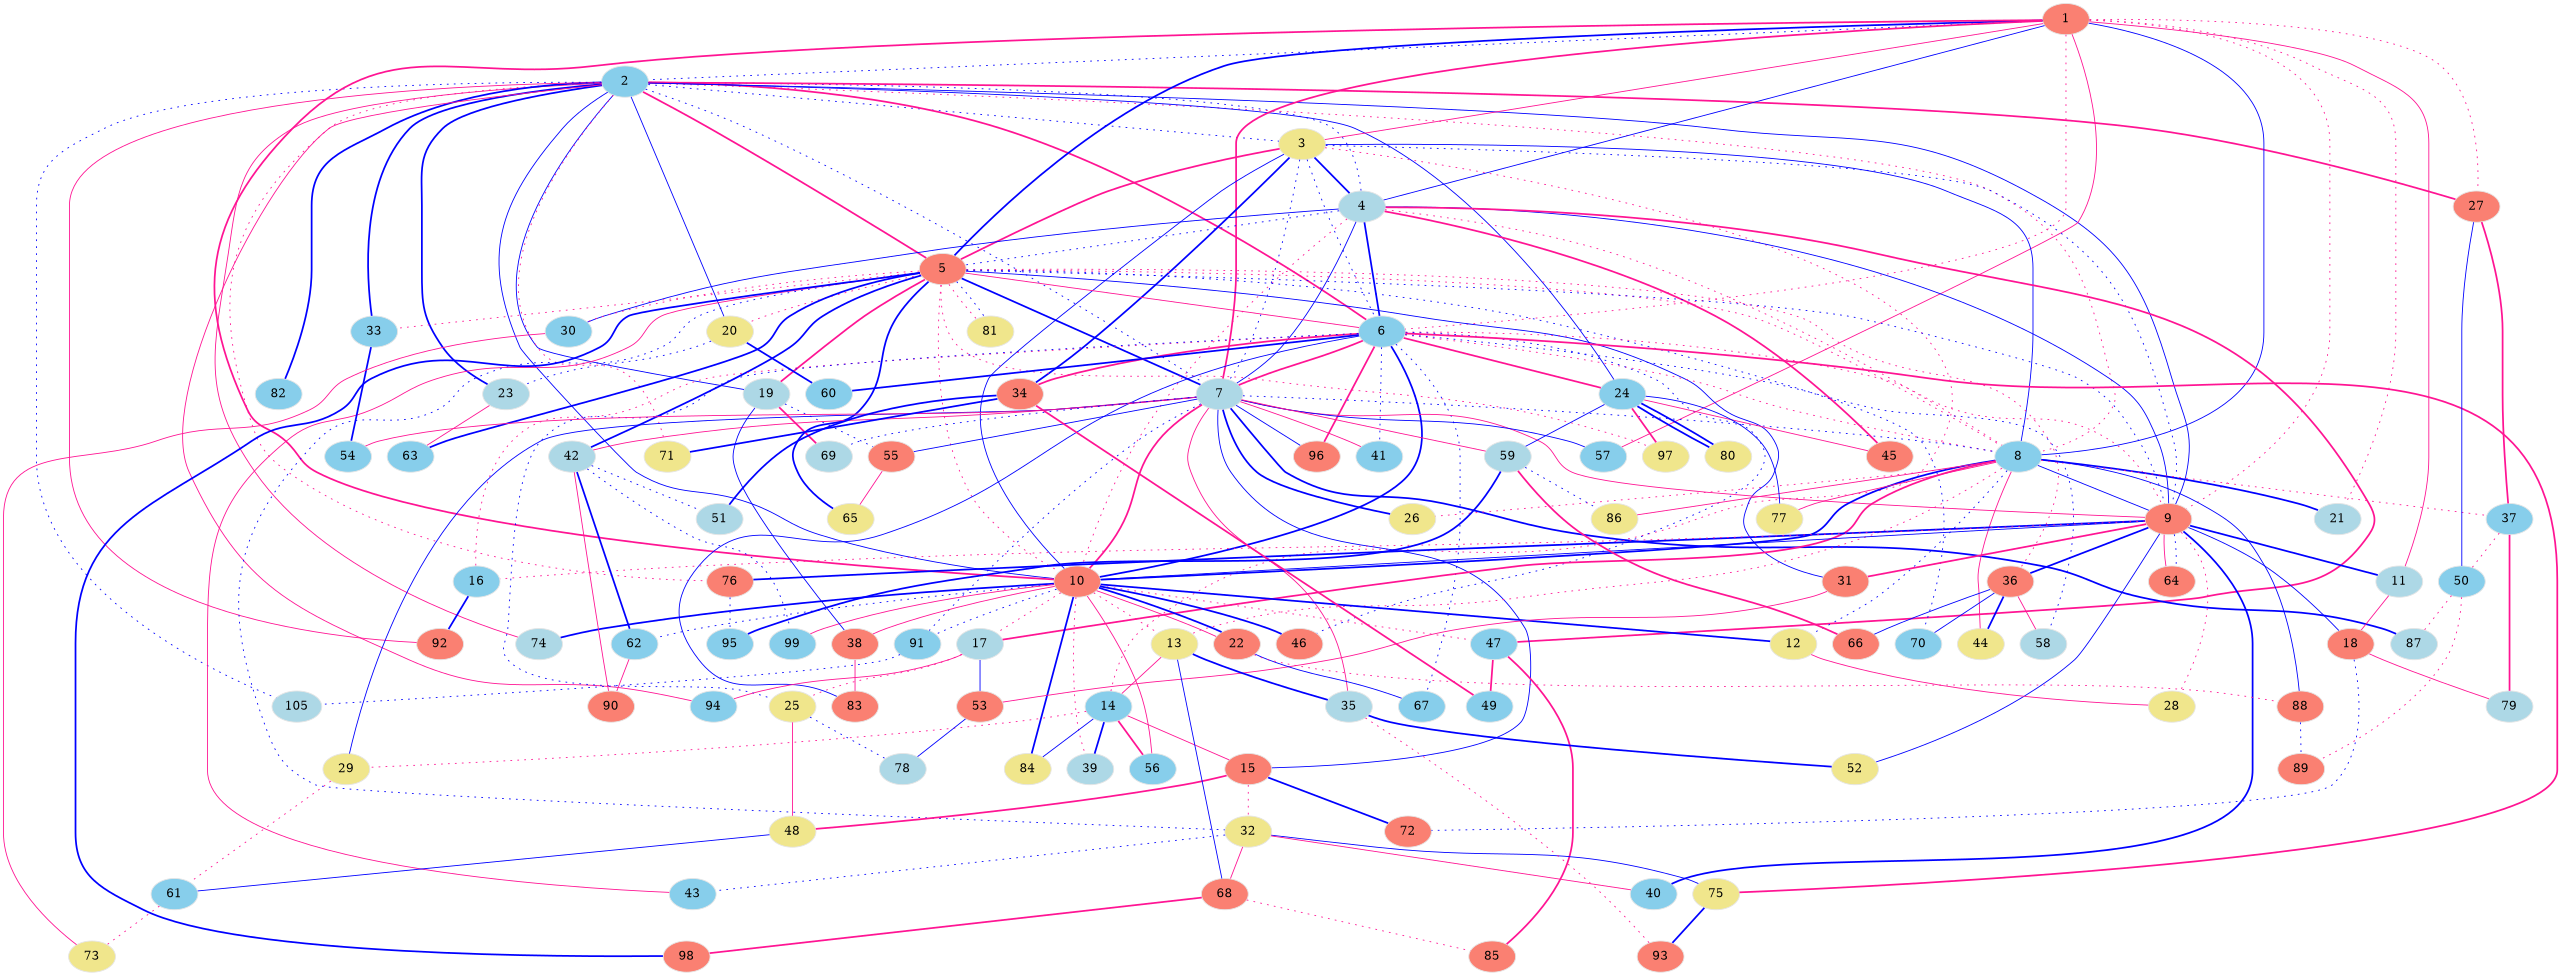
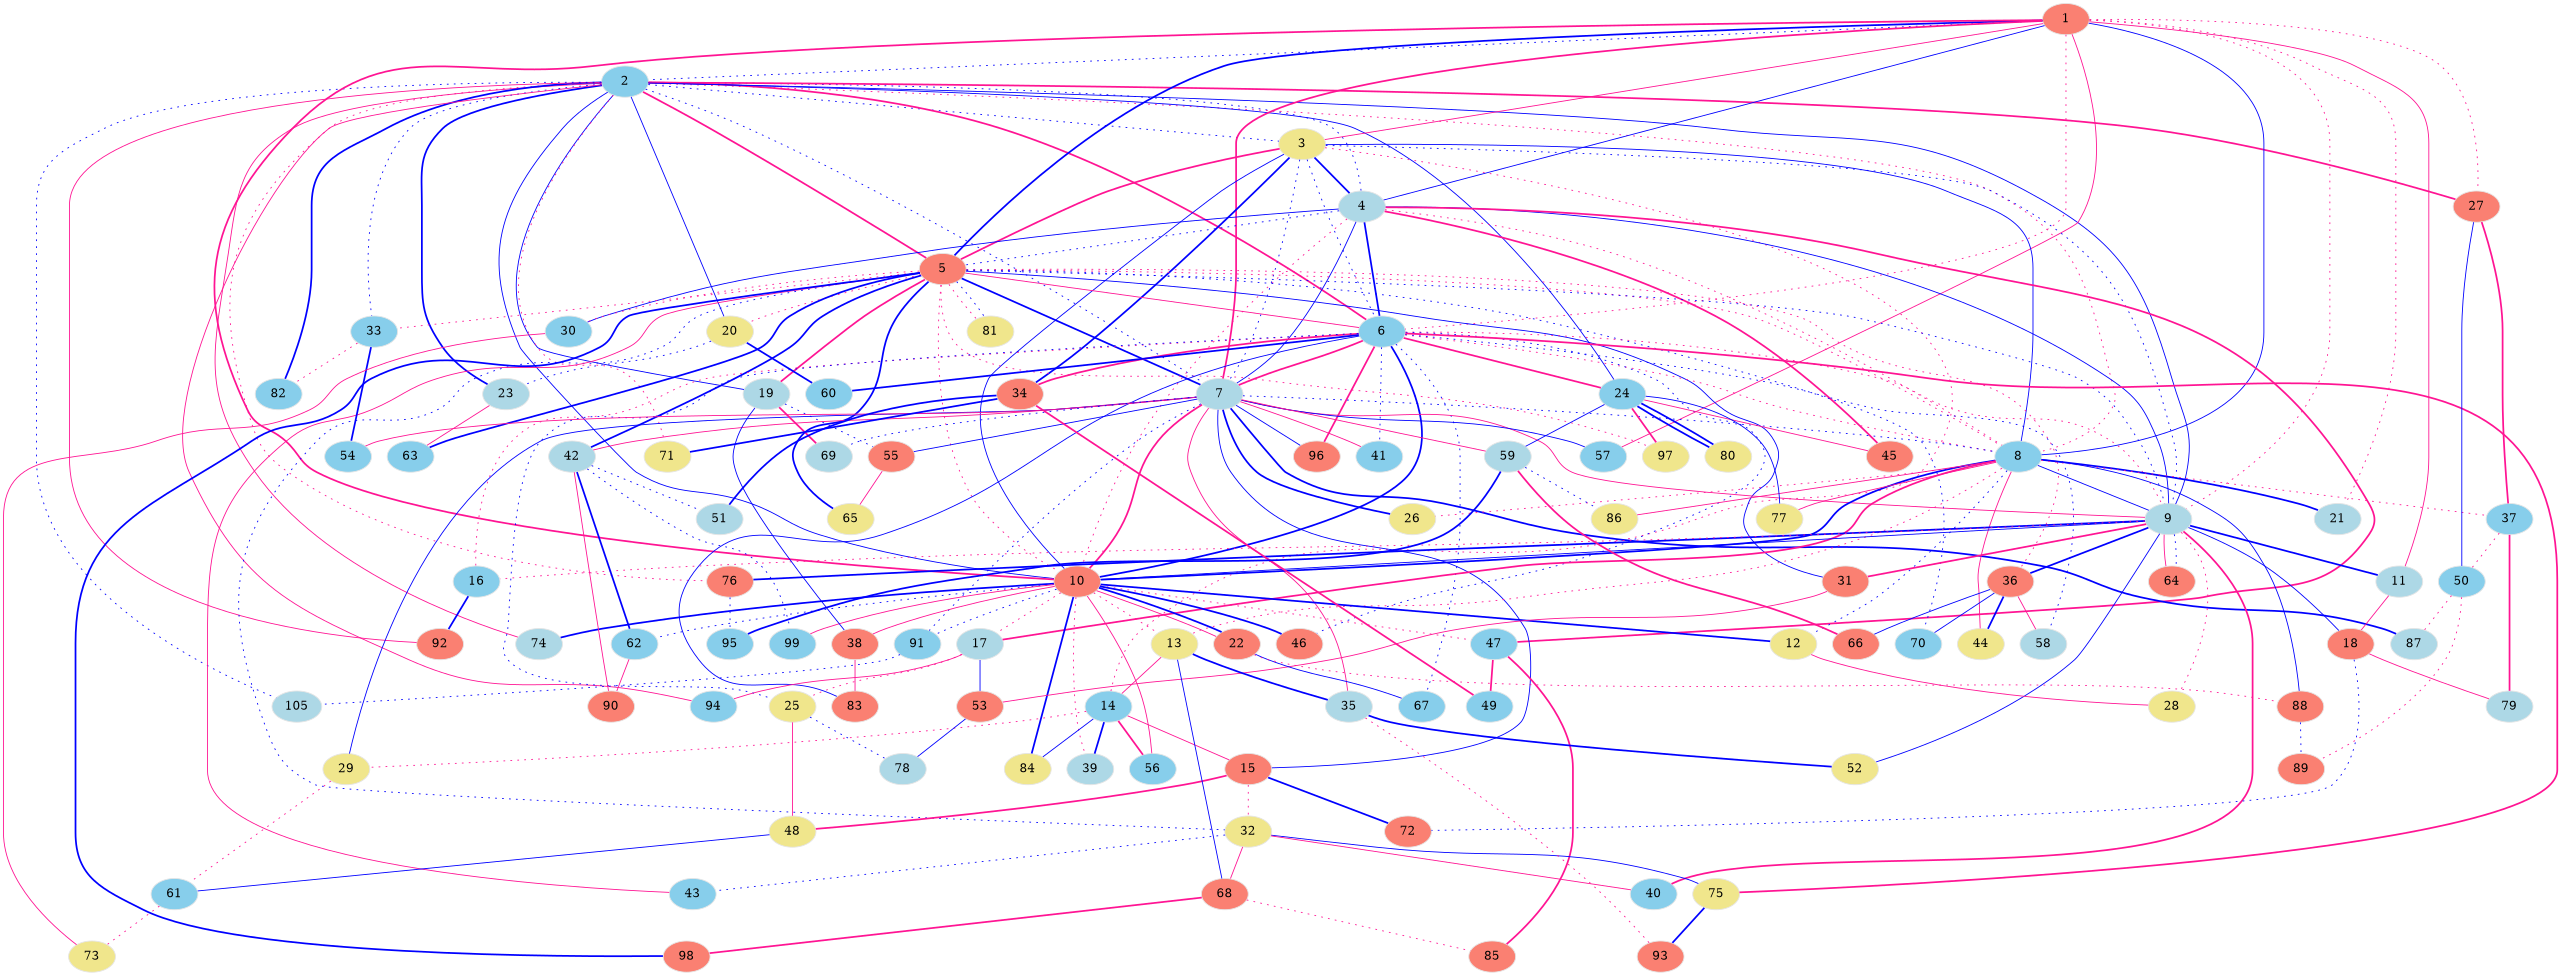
edge "2" -- "33": style bold -> dotted
edge "33" -- "82": added
node "9": fillcolor salmon -> lightblue
edge "9" -- "40": color blue -> deeppink
